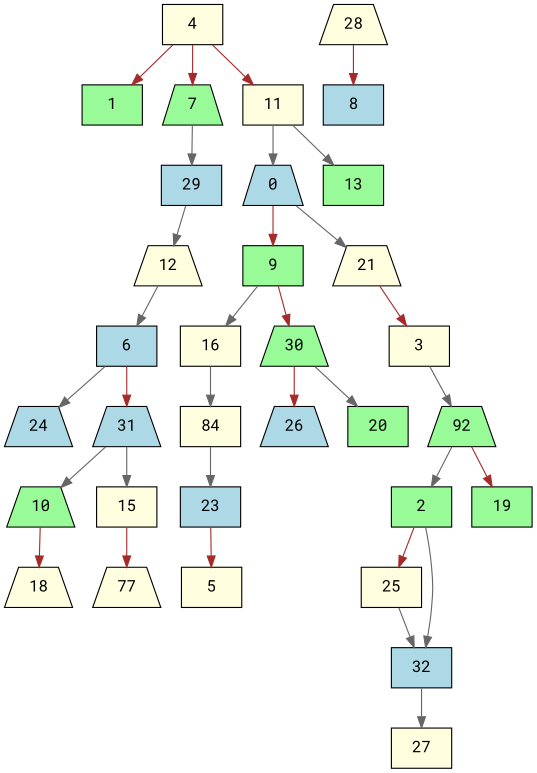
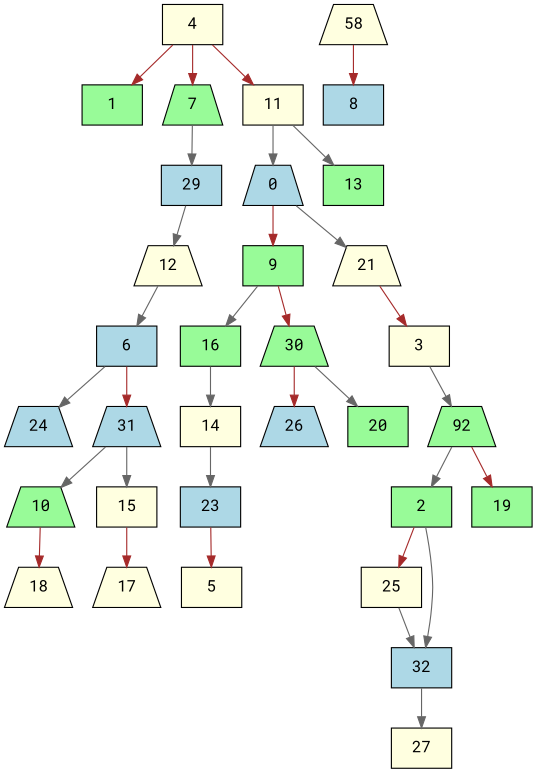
node "28": label "28" -> "58"
node "16": fillcolor lightyellow -> palegreen
node "84": label "84" -> "14"
node "77": label "77" -> "17"
